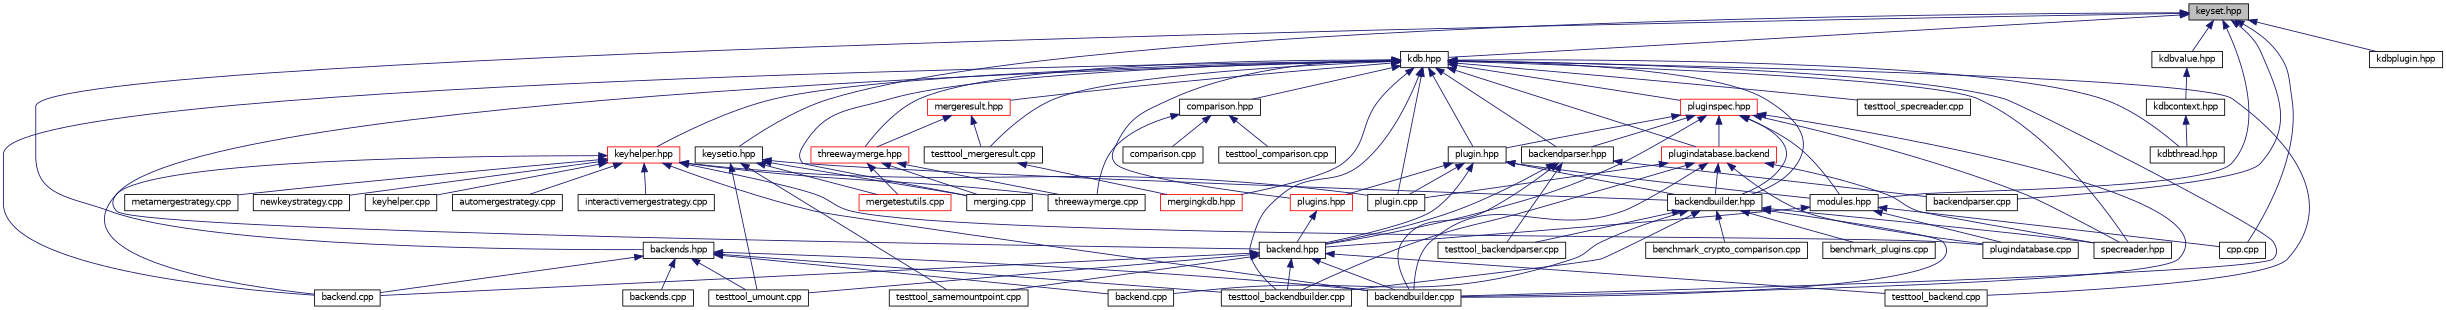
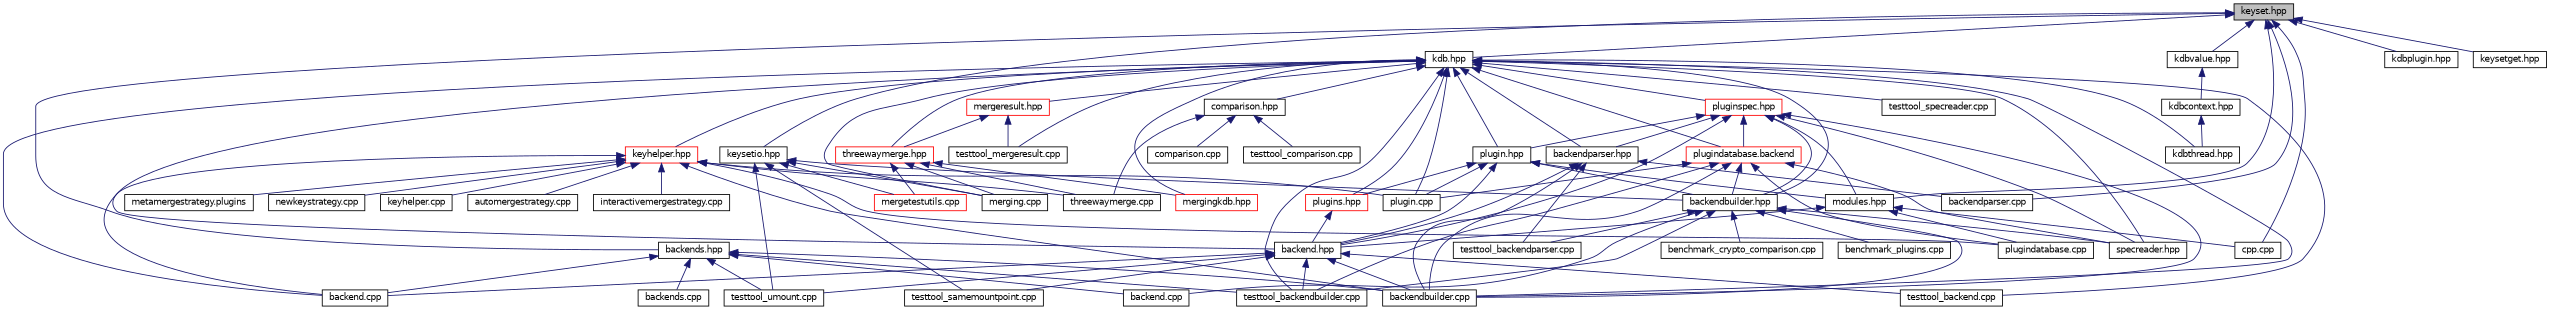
node "keysetget.hpp": added
edge "mergingkdb.hpp" -> "testtool_mergeresult.cpp": now "mergingkdb.hpp" -> "threewaymerge.hpp"
node "metamergestrategy.cpp": label "metamergestrategy.cpp" -> "metamergestrategy.plugins"
